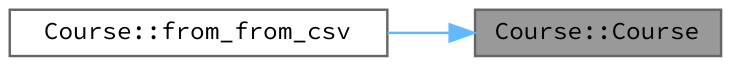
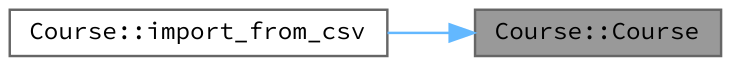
node "Course::from_from_csv": label "Course::from_from_csv" -> "Course::import_from_csv"
